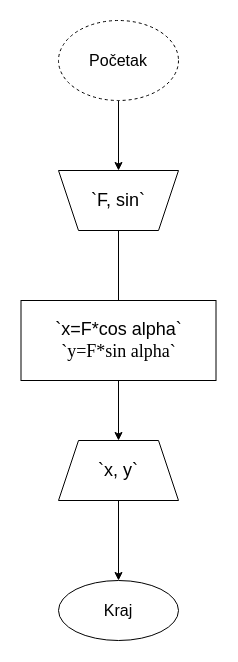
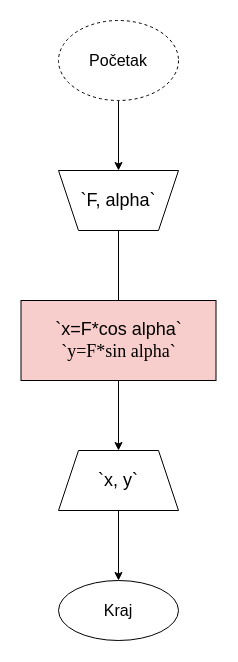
node "`F, sin`": label "`F, sin`" -> "`F, alpha`"
node "`x=F*cos alpha``y=F*sin alpha`": fillcolor #ffffff -> #f8cecc
node "`x, y`": moved (119, 471) -> (119, 481)
